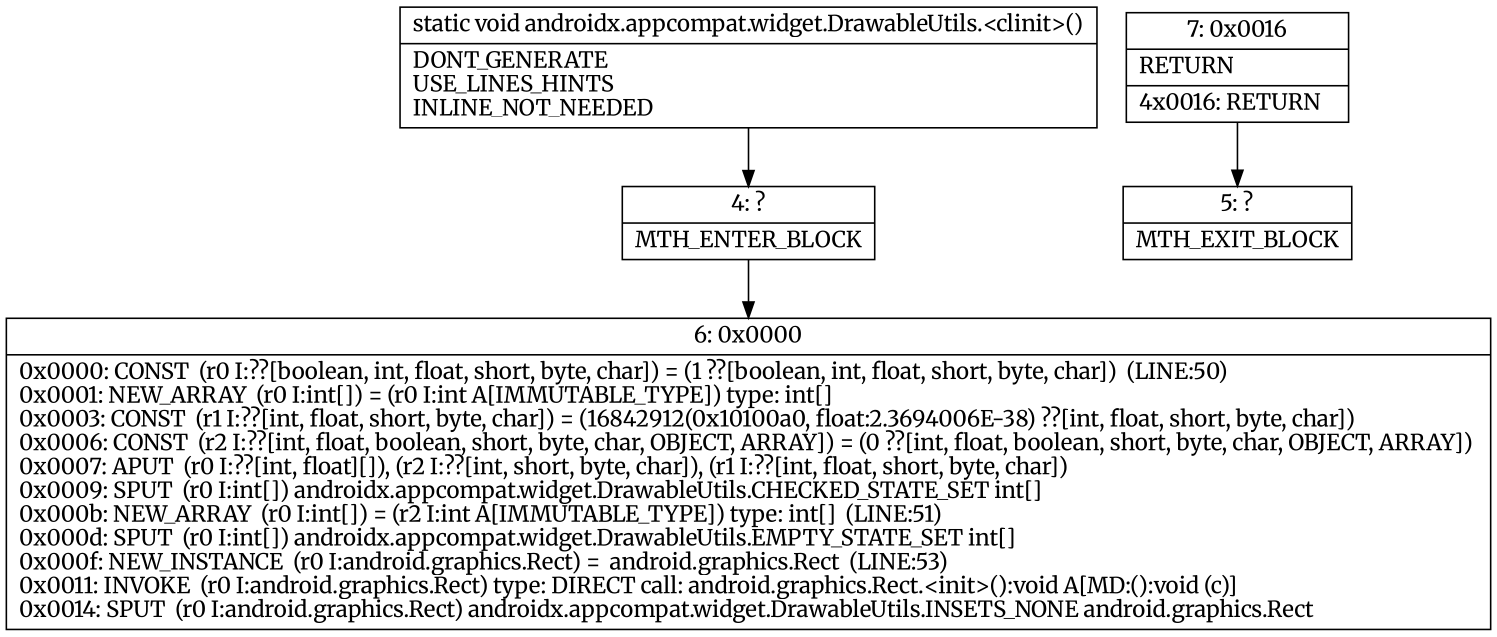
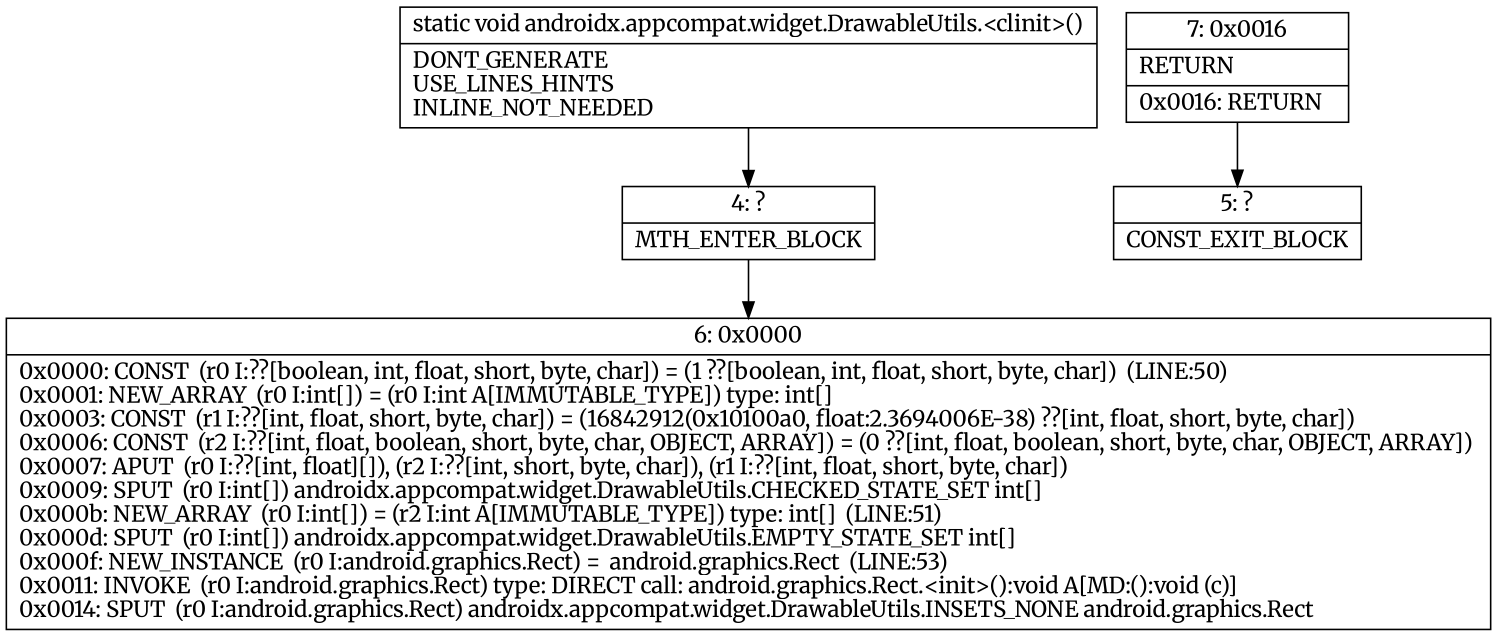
node "7: 0x0016": text "4x0016: RETURN" -> "0x0016: RETURN"
node "5: ?": text "MTH_EXIT_BLOCK" -> "CONST_EXIT_BLOCK"
